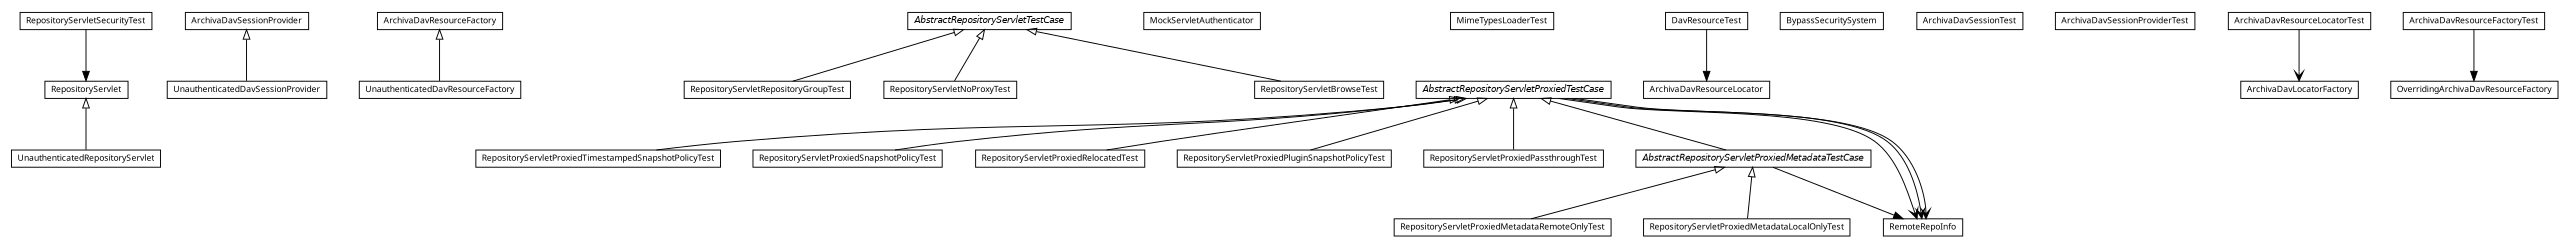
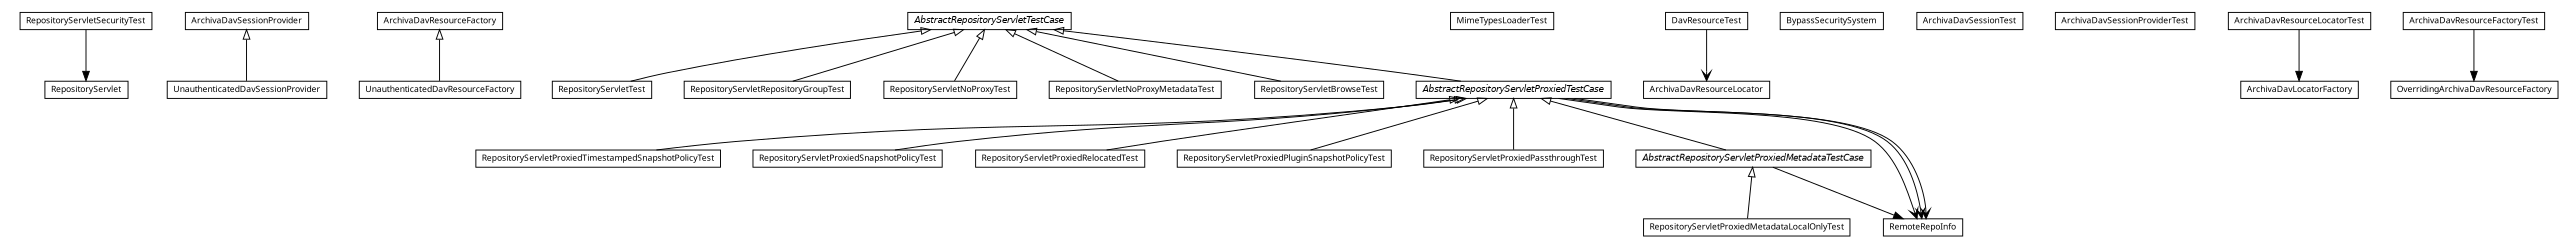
node "MockServletAuthenticator": removed
edge "DavResourceTest" -> "ArchivaDavResourceLocator": arrowhead normal -> open
edge "ArchivaDavResourceLocatorTest" -> "ArchivaDavLocatorFactory": arrowhead open -> normal
edge "AbstractRepositoryServletProxiedTestCase" -> "AbstractRepositoryServletTestCase": added
node "RepositoryServletTest": added
node "RepositoryServletNoProxyMetadataTest": added
node "UnauthenticatedRepositoryServlet": removed
node "RepositoryServletProxiedMetadataRemoteOnlyTest": removed
